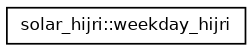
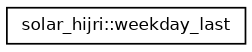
node "solar_hijri::weekday_hijri": label "solar_hijri::weekday_hijri" -> "solar_hijri::weekday_last"
